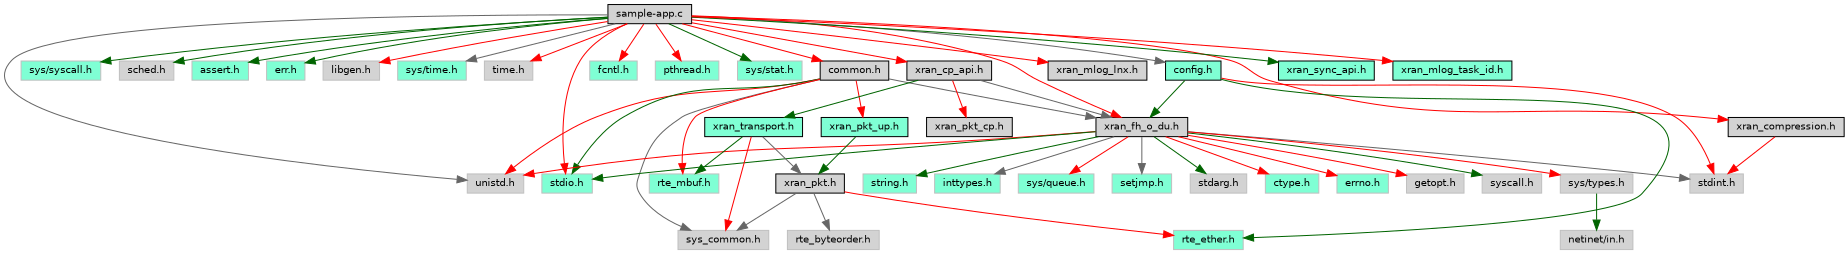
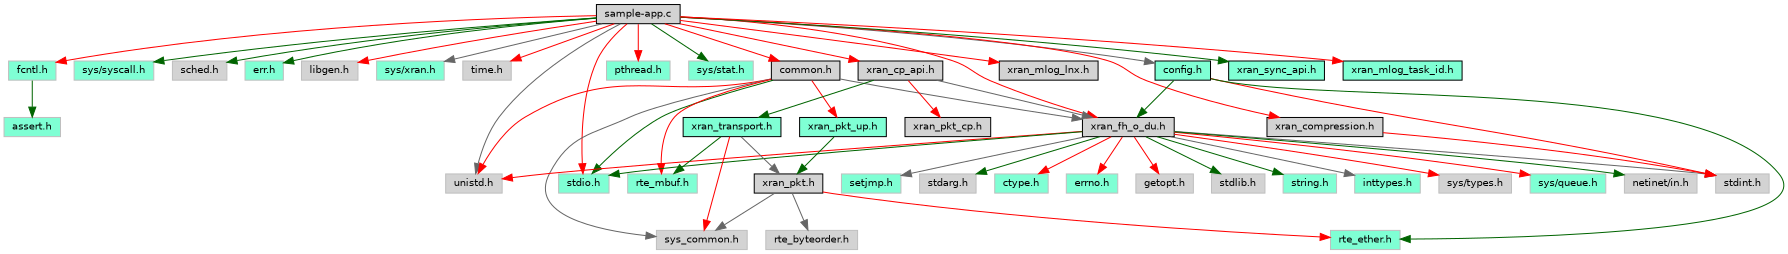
edge "sample-app.c" -> "assert.h": now "fcntl.h" -> "assert.h"
node "sys/time.h": label "sys/time.h" -> "sys/xran.h"
node "syscall.h": label "syscall.h" -> "stdlib.h"
edge "sys/types.h" -> "netinet/in.h": now "xran_fh_o_du.h" -> "netinet/in.h"
